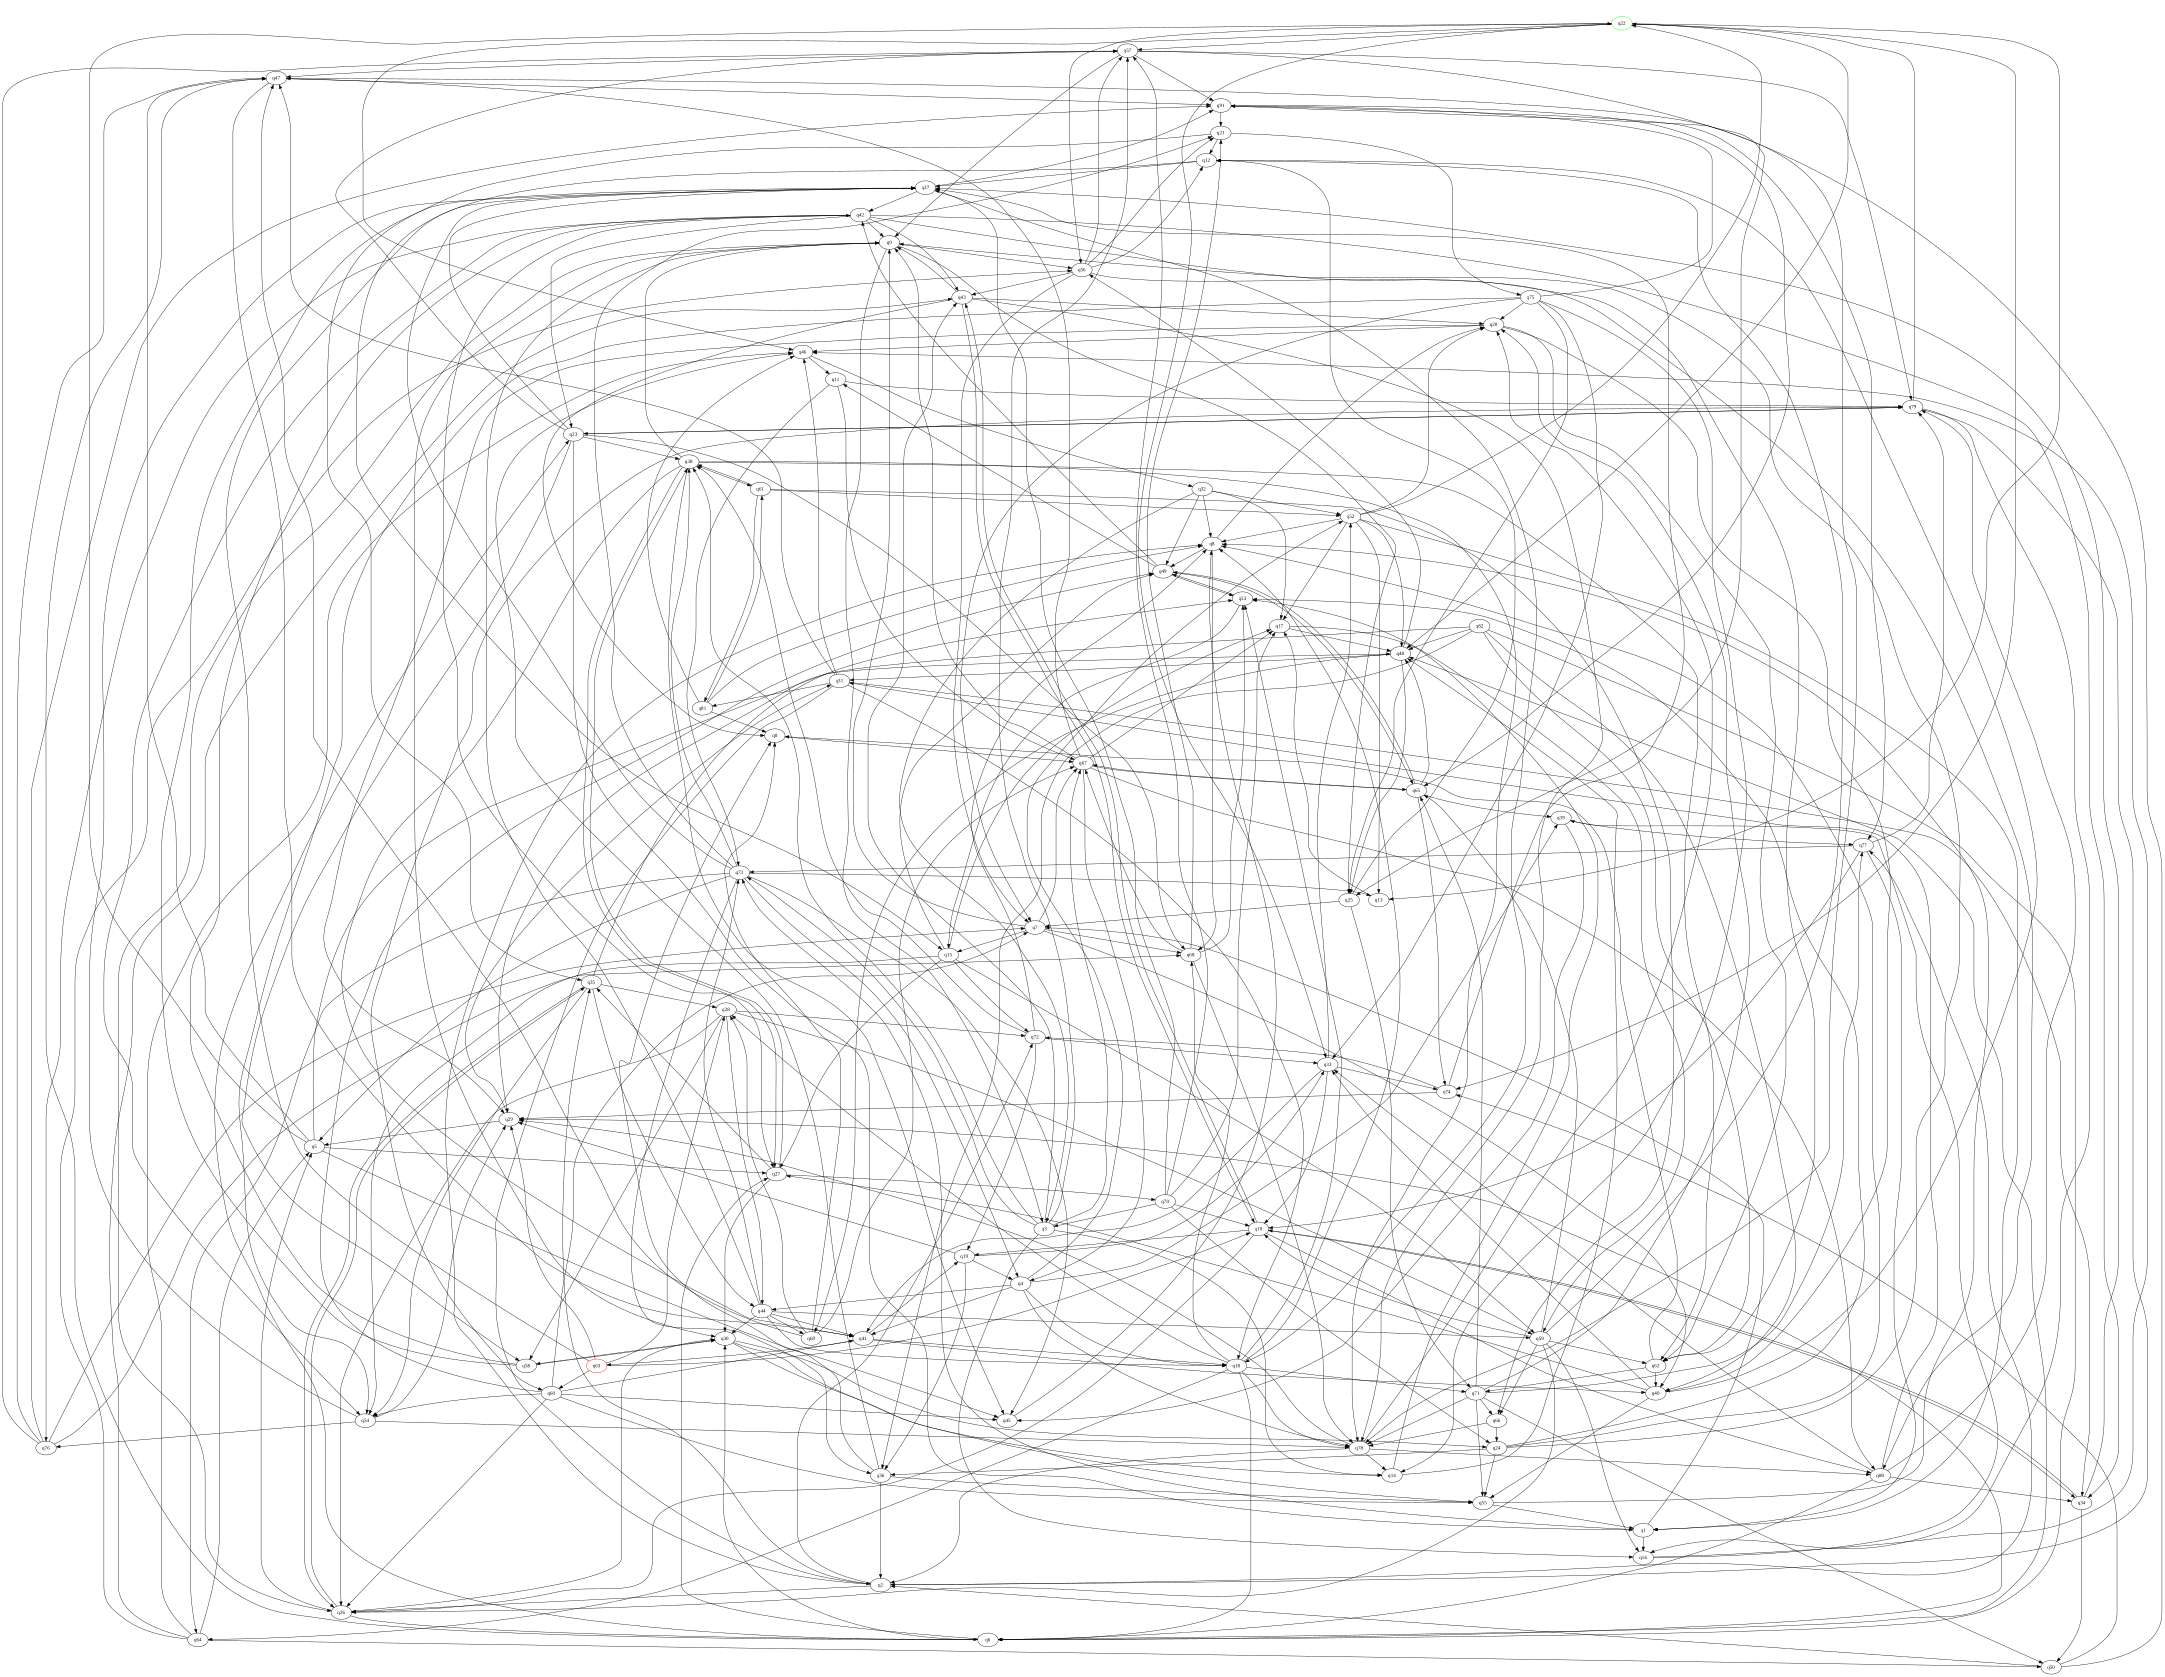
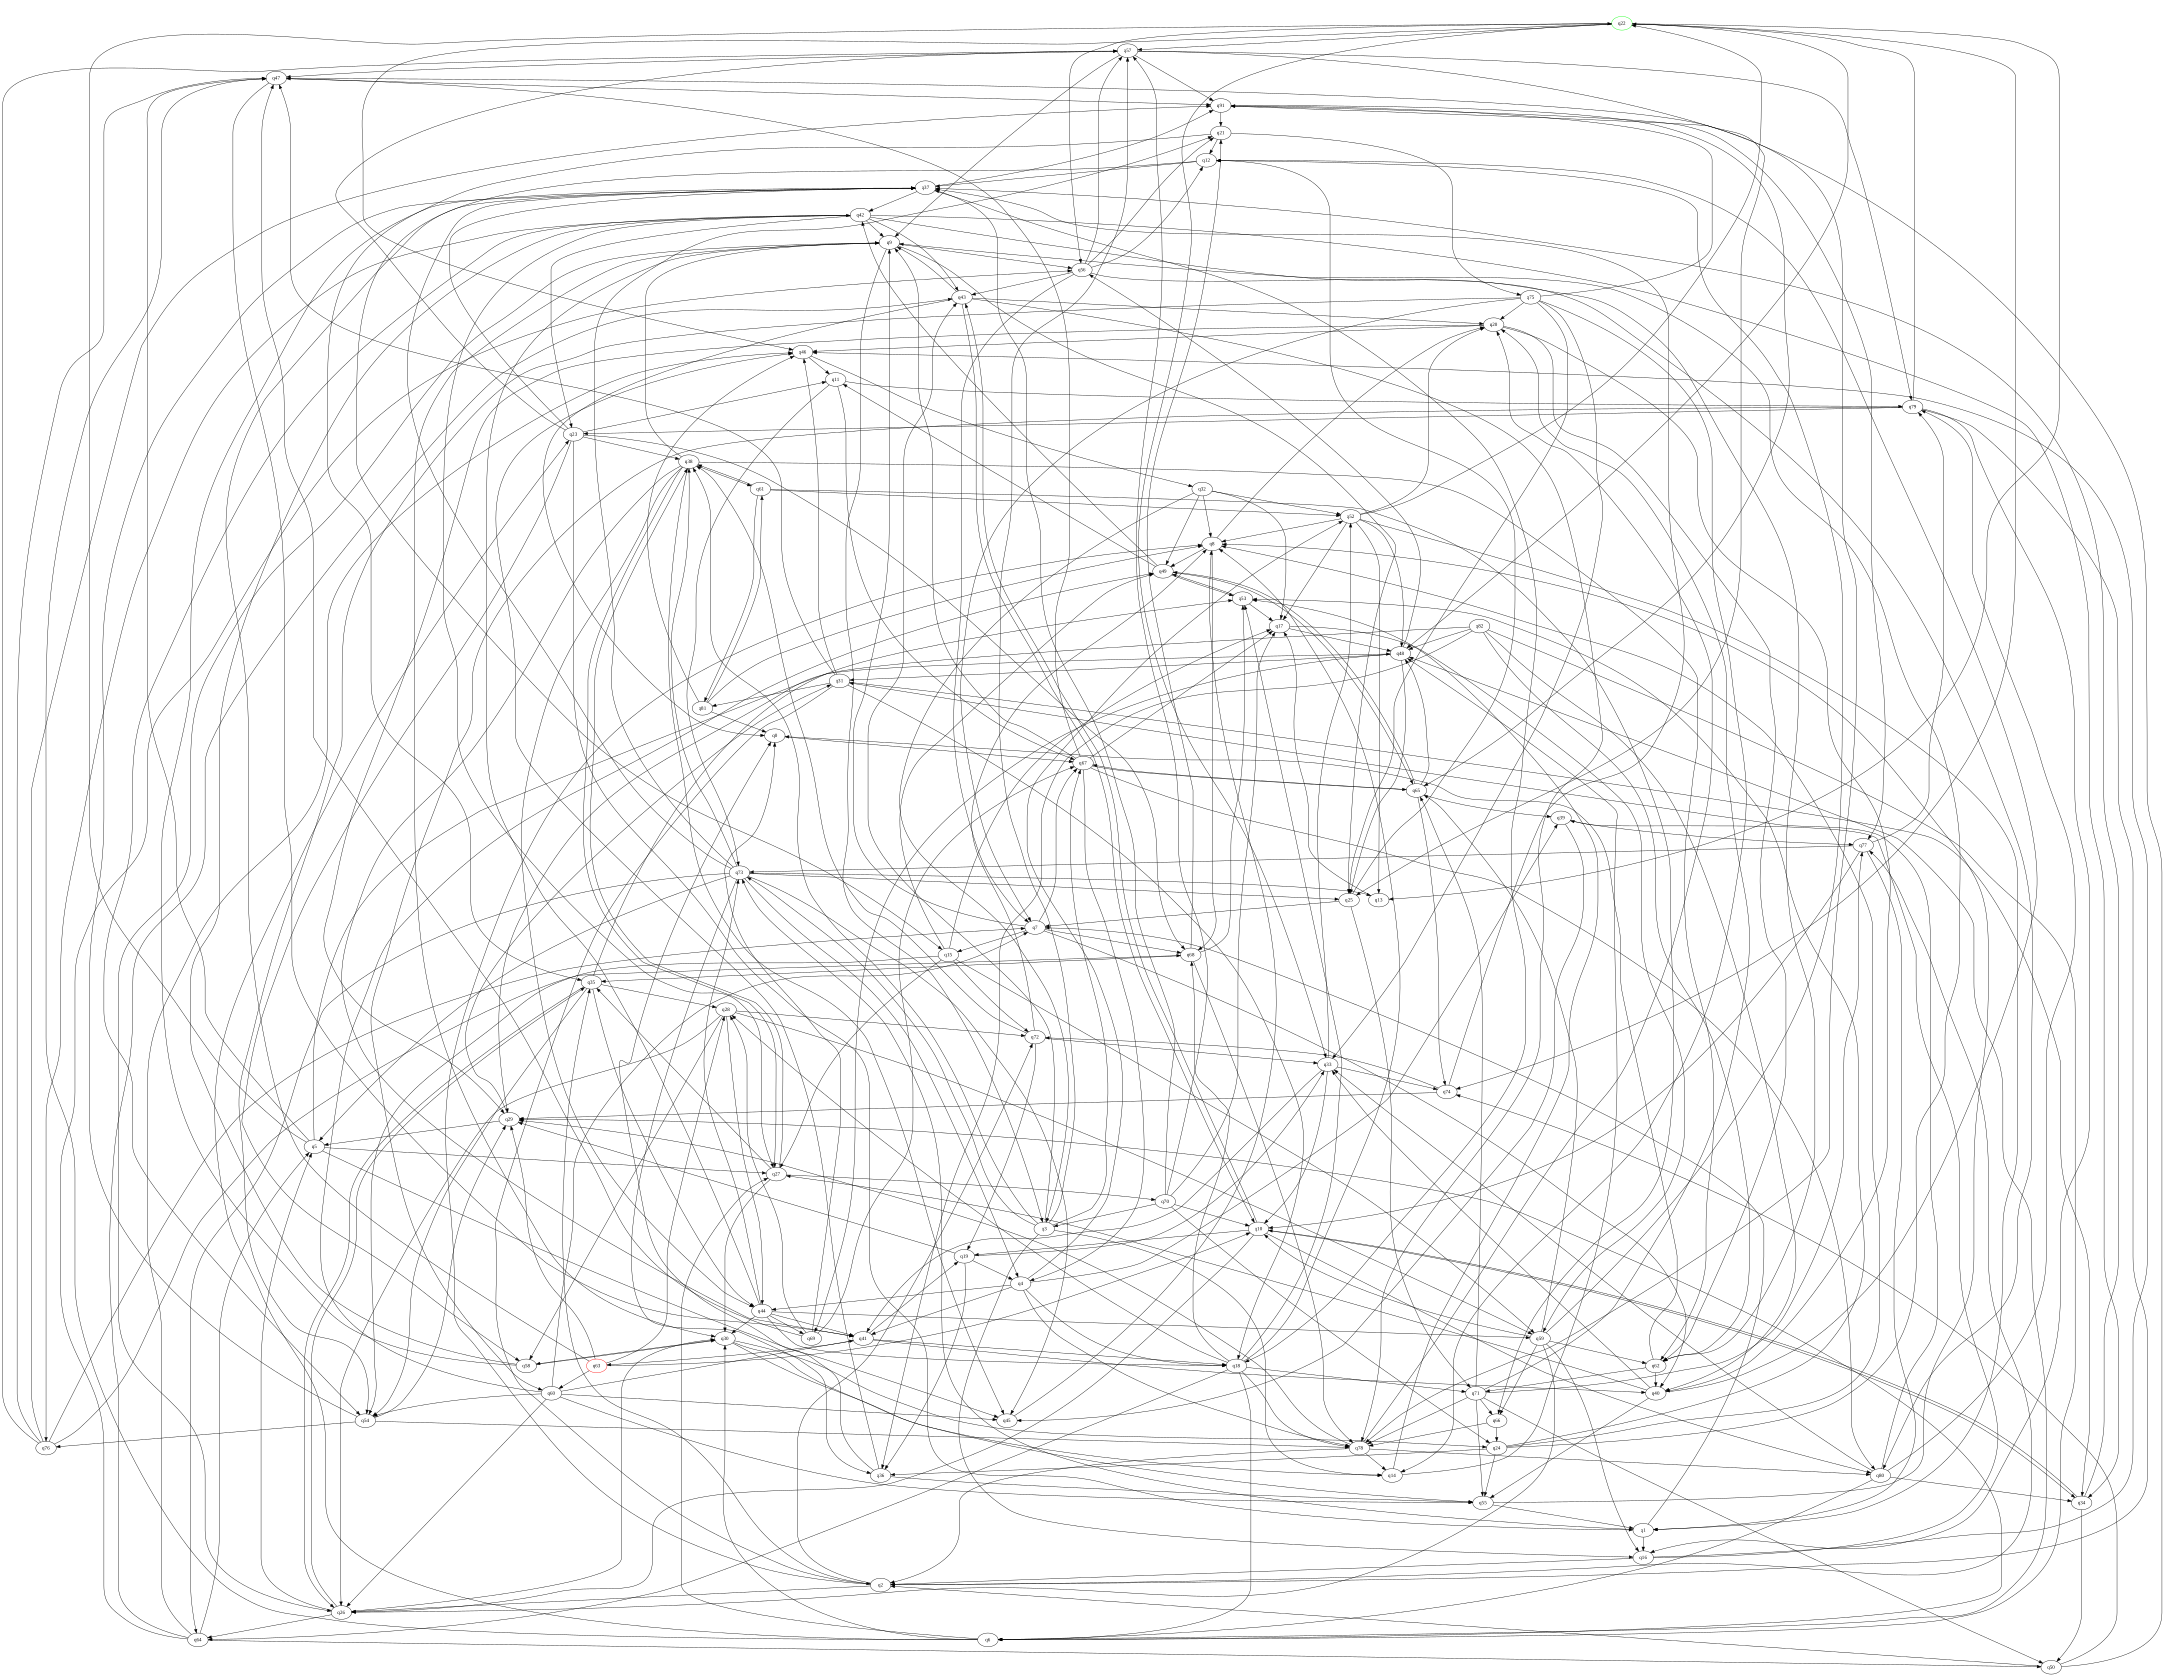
edge "q23" -> "q79": now "q23" -> "q11"
edge "q38" -> "q78": now "q38" -> "q44"
edge "q53" -> "q15": now "q53" -> "q17"
edge "q68" -> "q67": now "q68" -> "q35"
edge "q73" -> "q25": added
edge "q36" -> "q2": now "q16" -> "q2"
edge "q26" -> "q6": now "q26" -> "q64"
